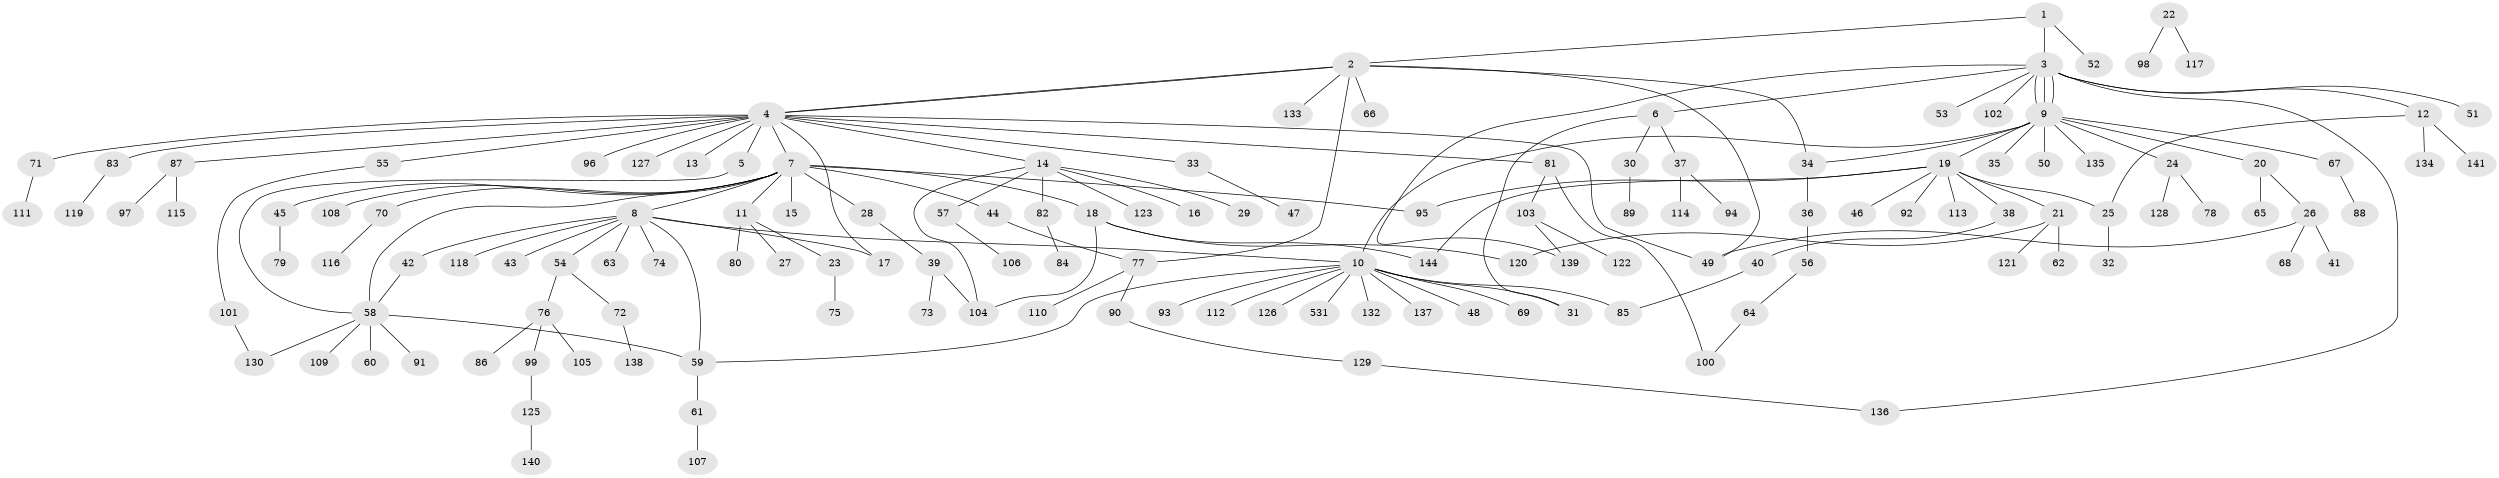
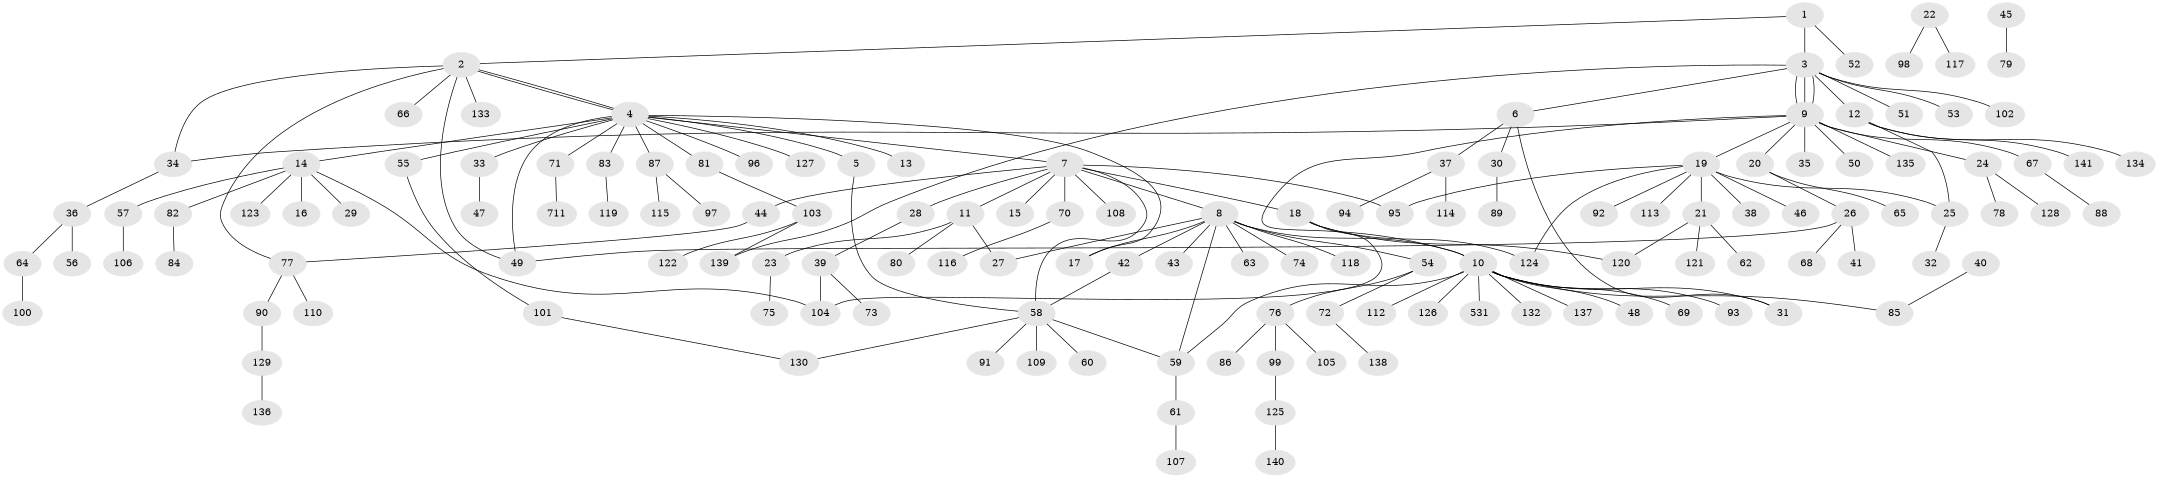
edge "7" -- "45": removed
node "111": label "111" -> "711"
edge "38" -- "40": removed
edge "8" -- "27": added
edge "81" -- "100": removed
node "144": label "144" -> "124"
edge "56" -- "64": now "36" -- "64"
edge "3" -- "136": removed
